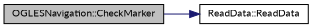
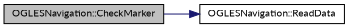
node "ReadData::ReadData": label "ReadData::ReadData" -> "OGLESNavigation::ReadData"
